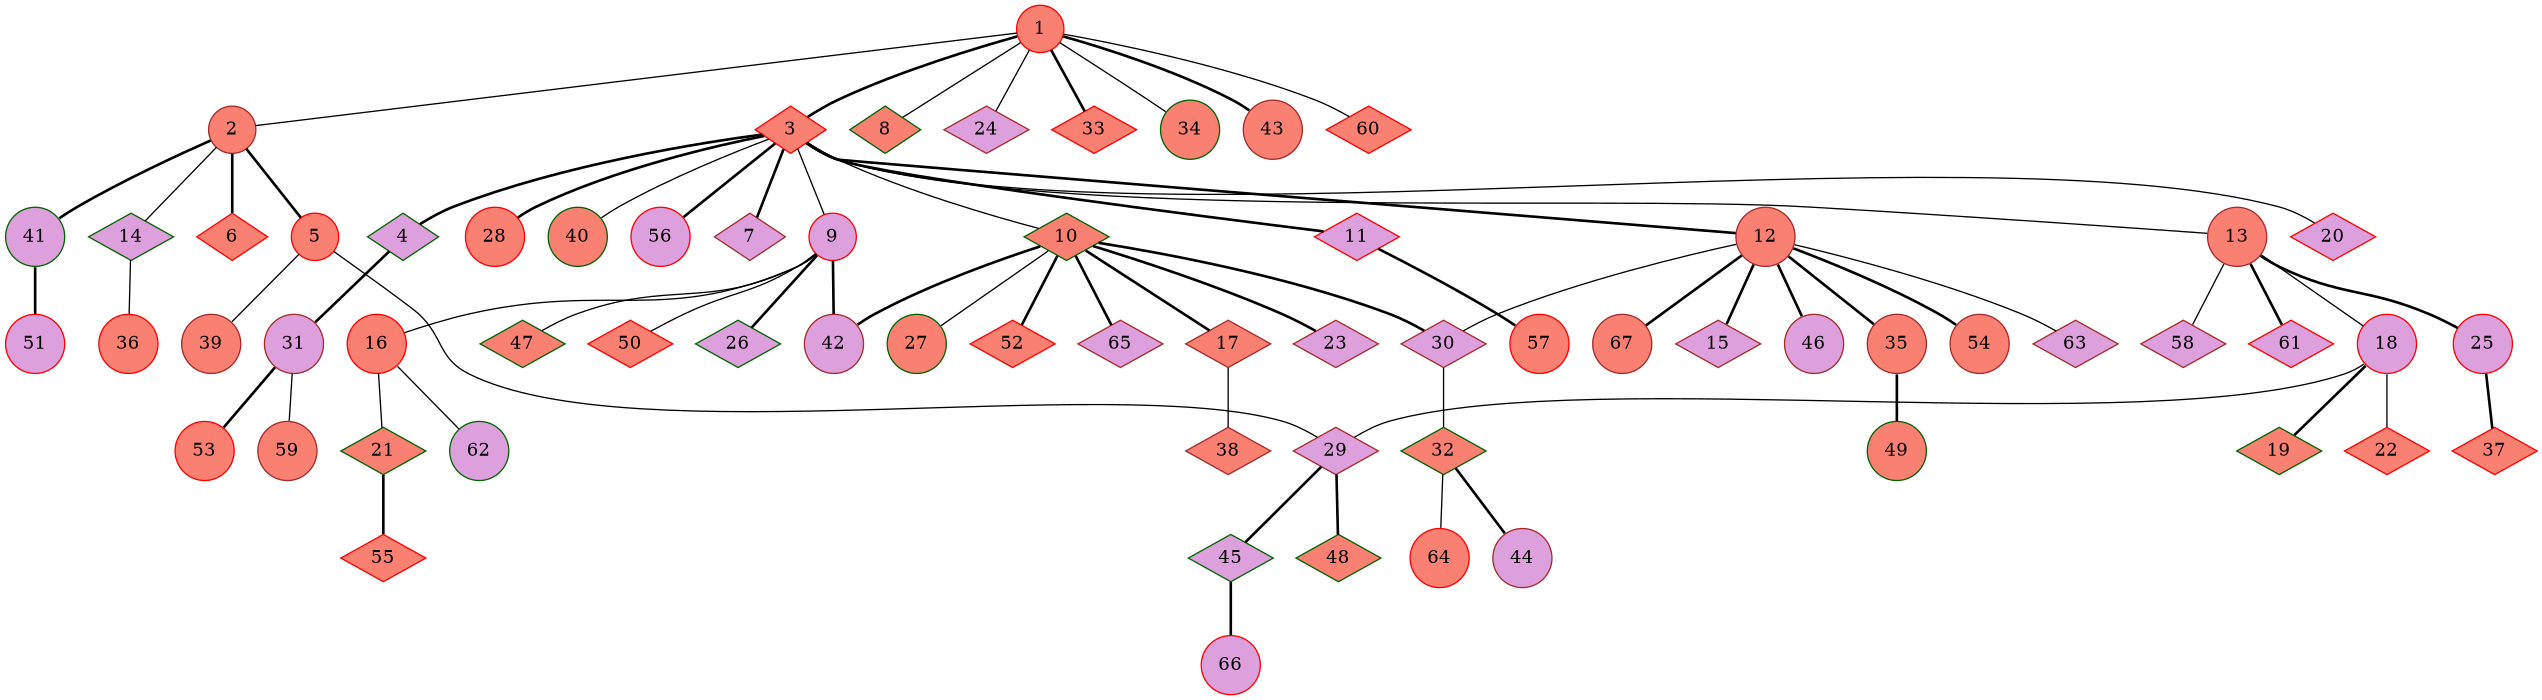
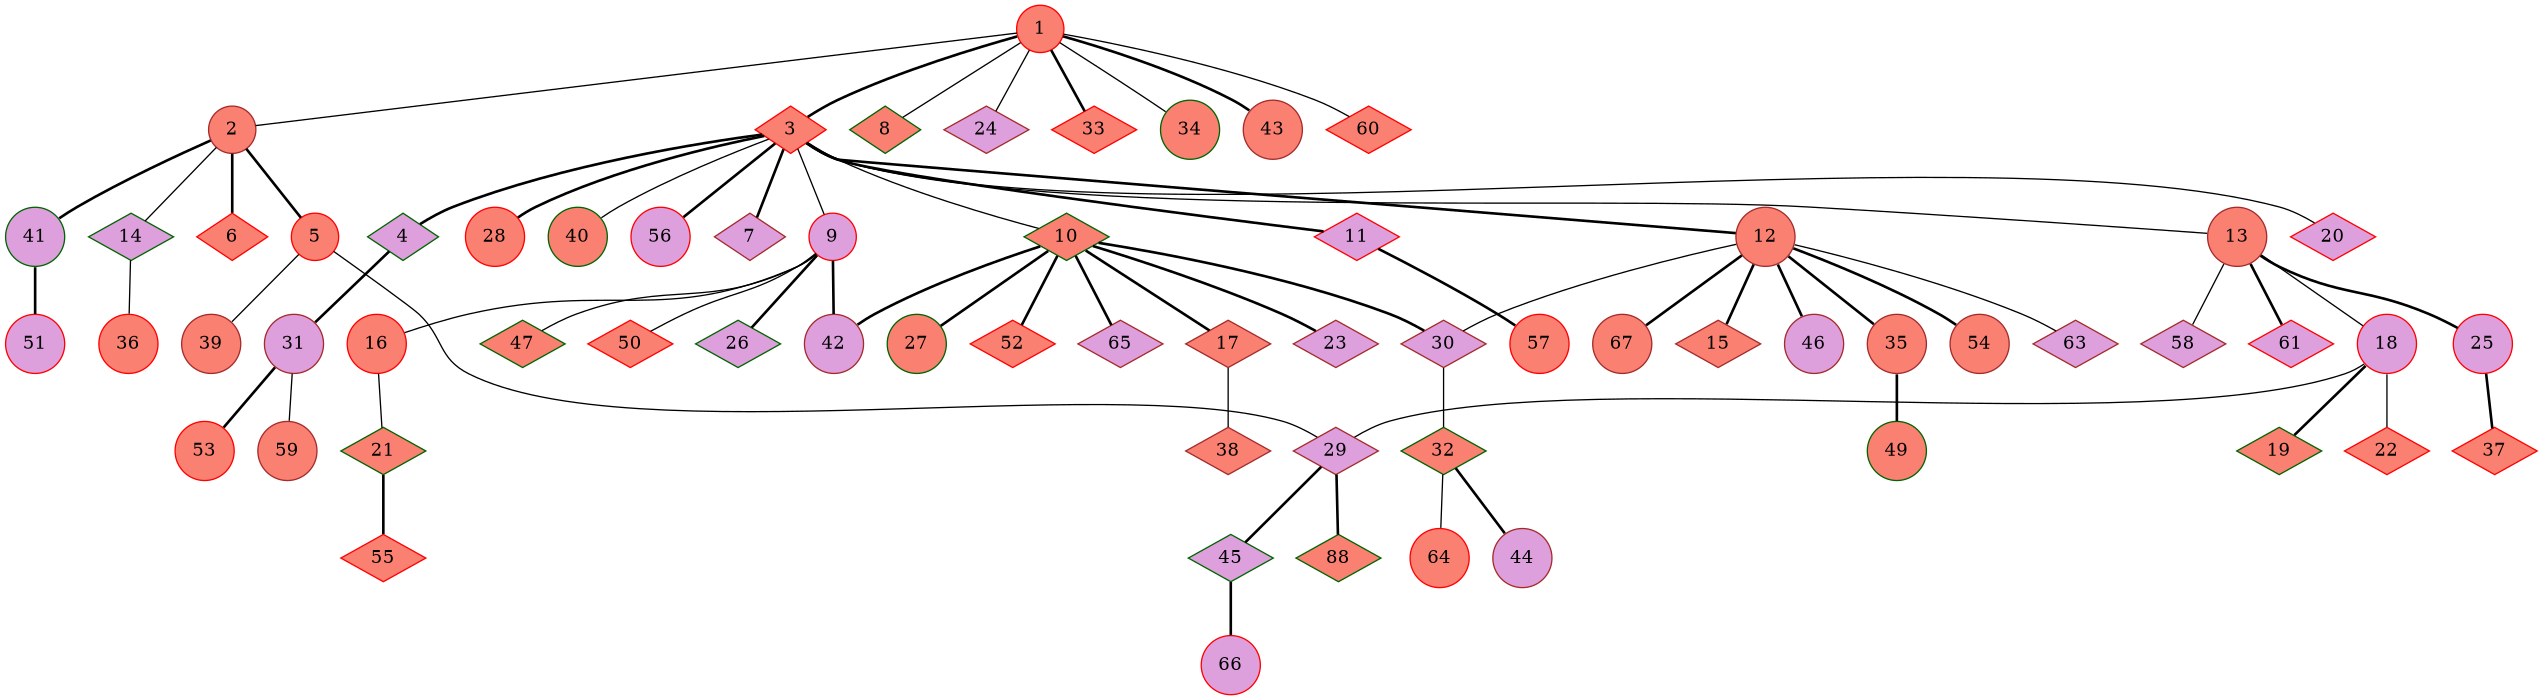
edge "10" -- "27": style solid -> bold
node "15": fillcolor plum -> salmon
node "62": removed
node "48": label "48" -> "88"
